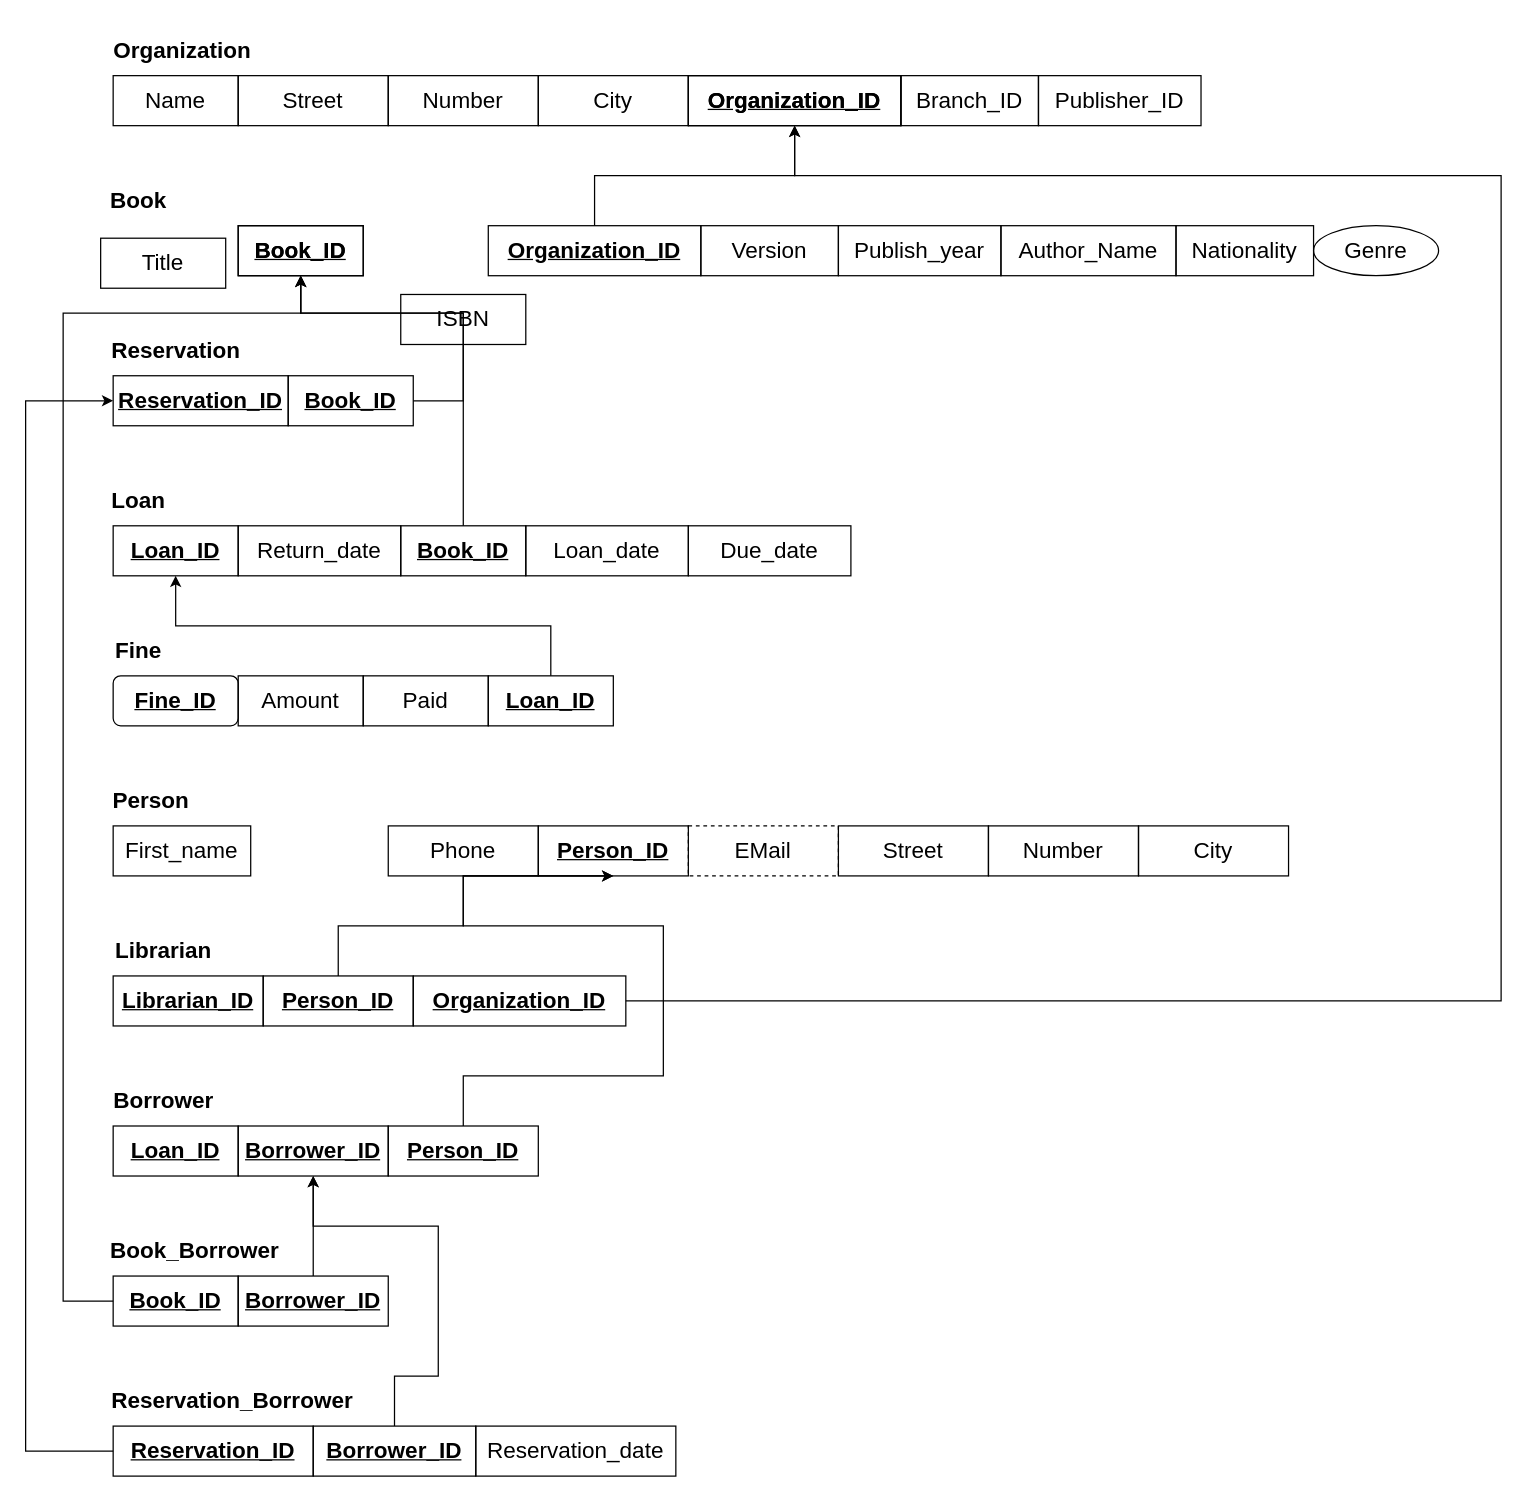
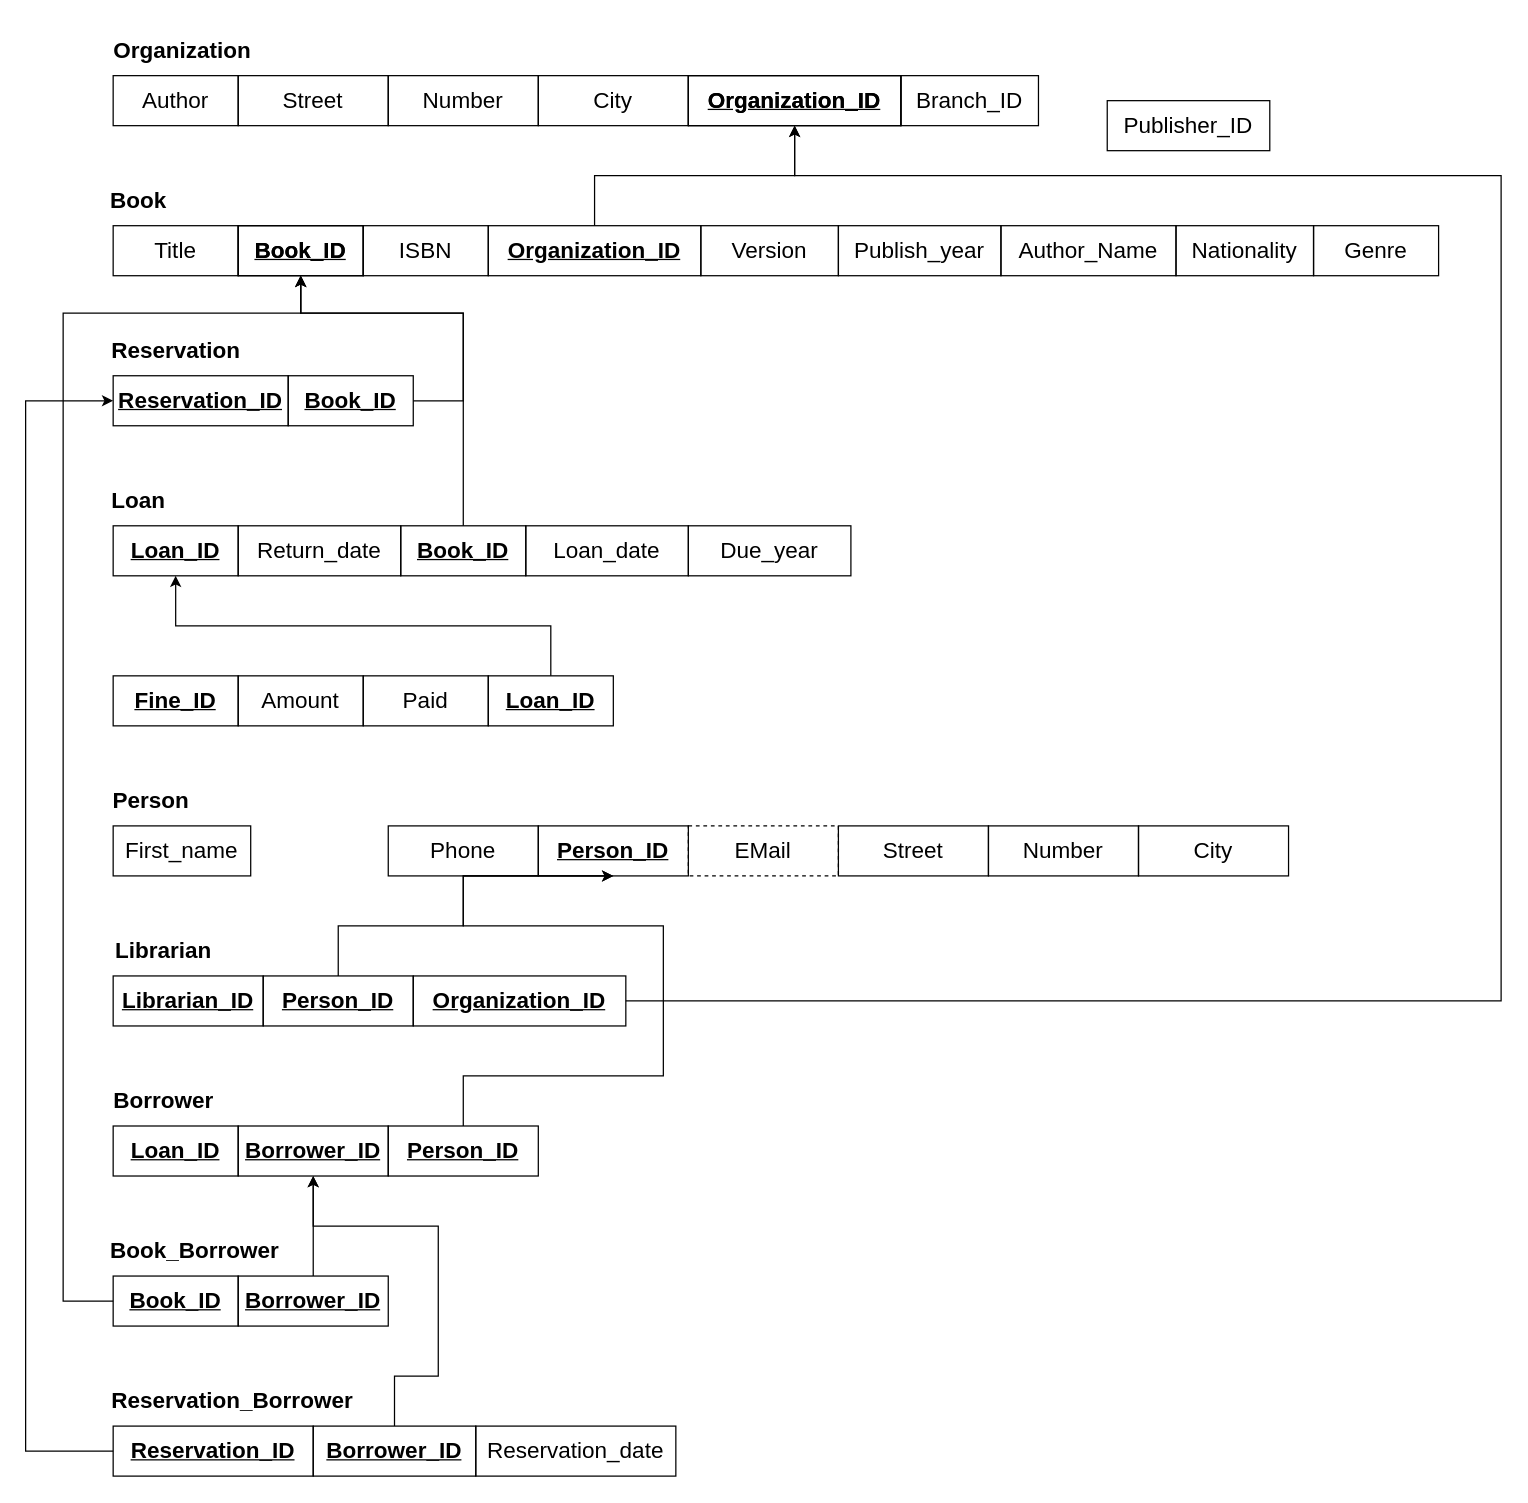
node "Name": label "Name" -> "Author"
node "Publisher_ID": moved (1119, 101) -> (1188, 126)
node "Genre": shape ellipse -> rectangle
node "Title": moved (163, 263) -> (176, 251)
node "ISBN": moved (463, 319) -> (426, 251)
node "Due_date": label "Due_date" -> "Due_year"
node "Fine": removed
node "Fine_ID": shape rounded rectangle -> rectangle
